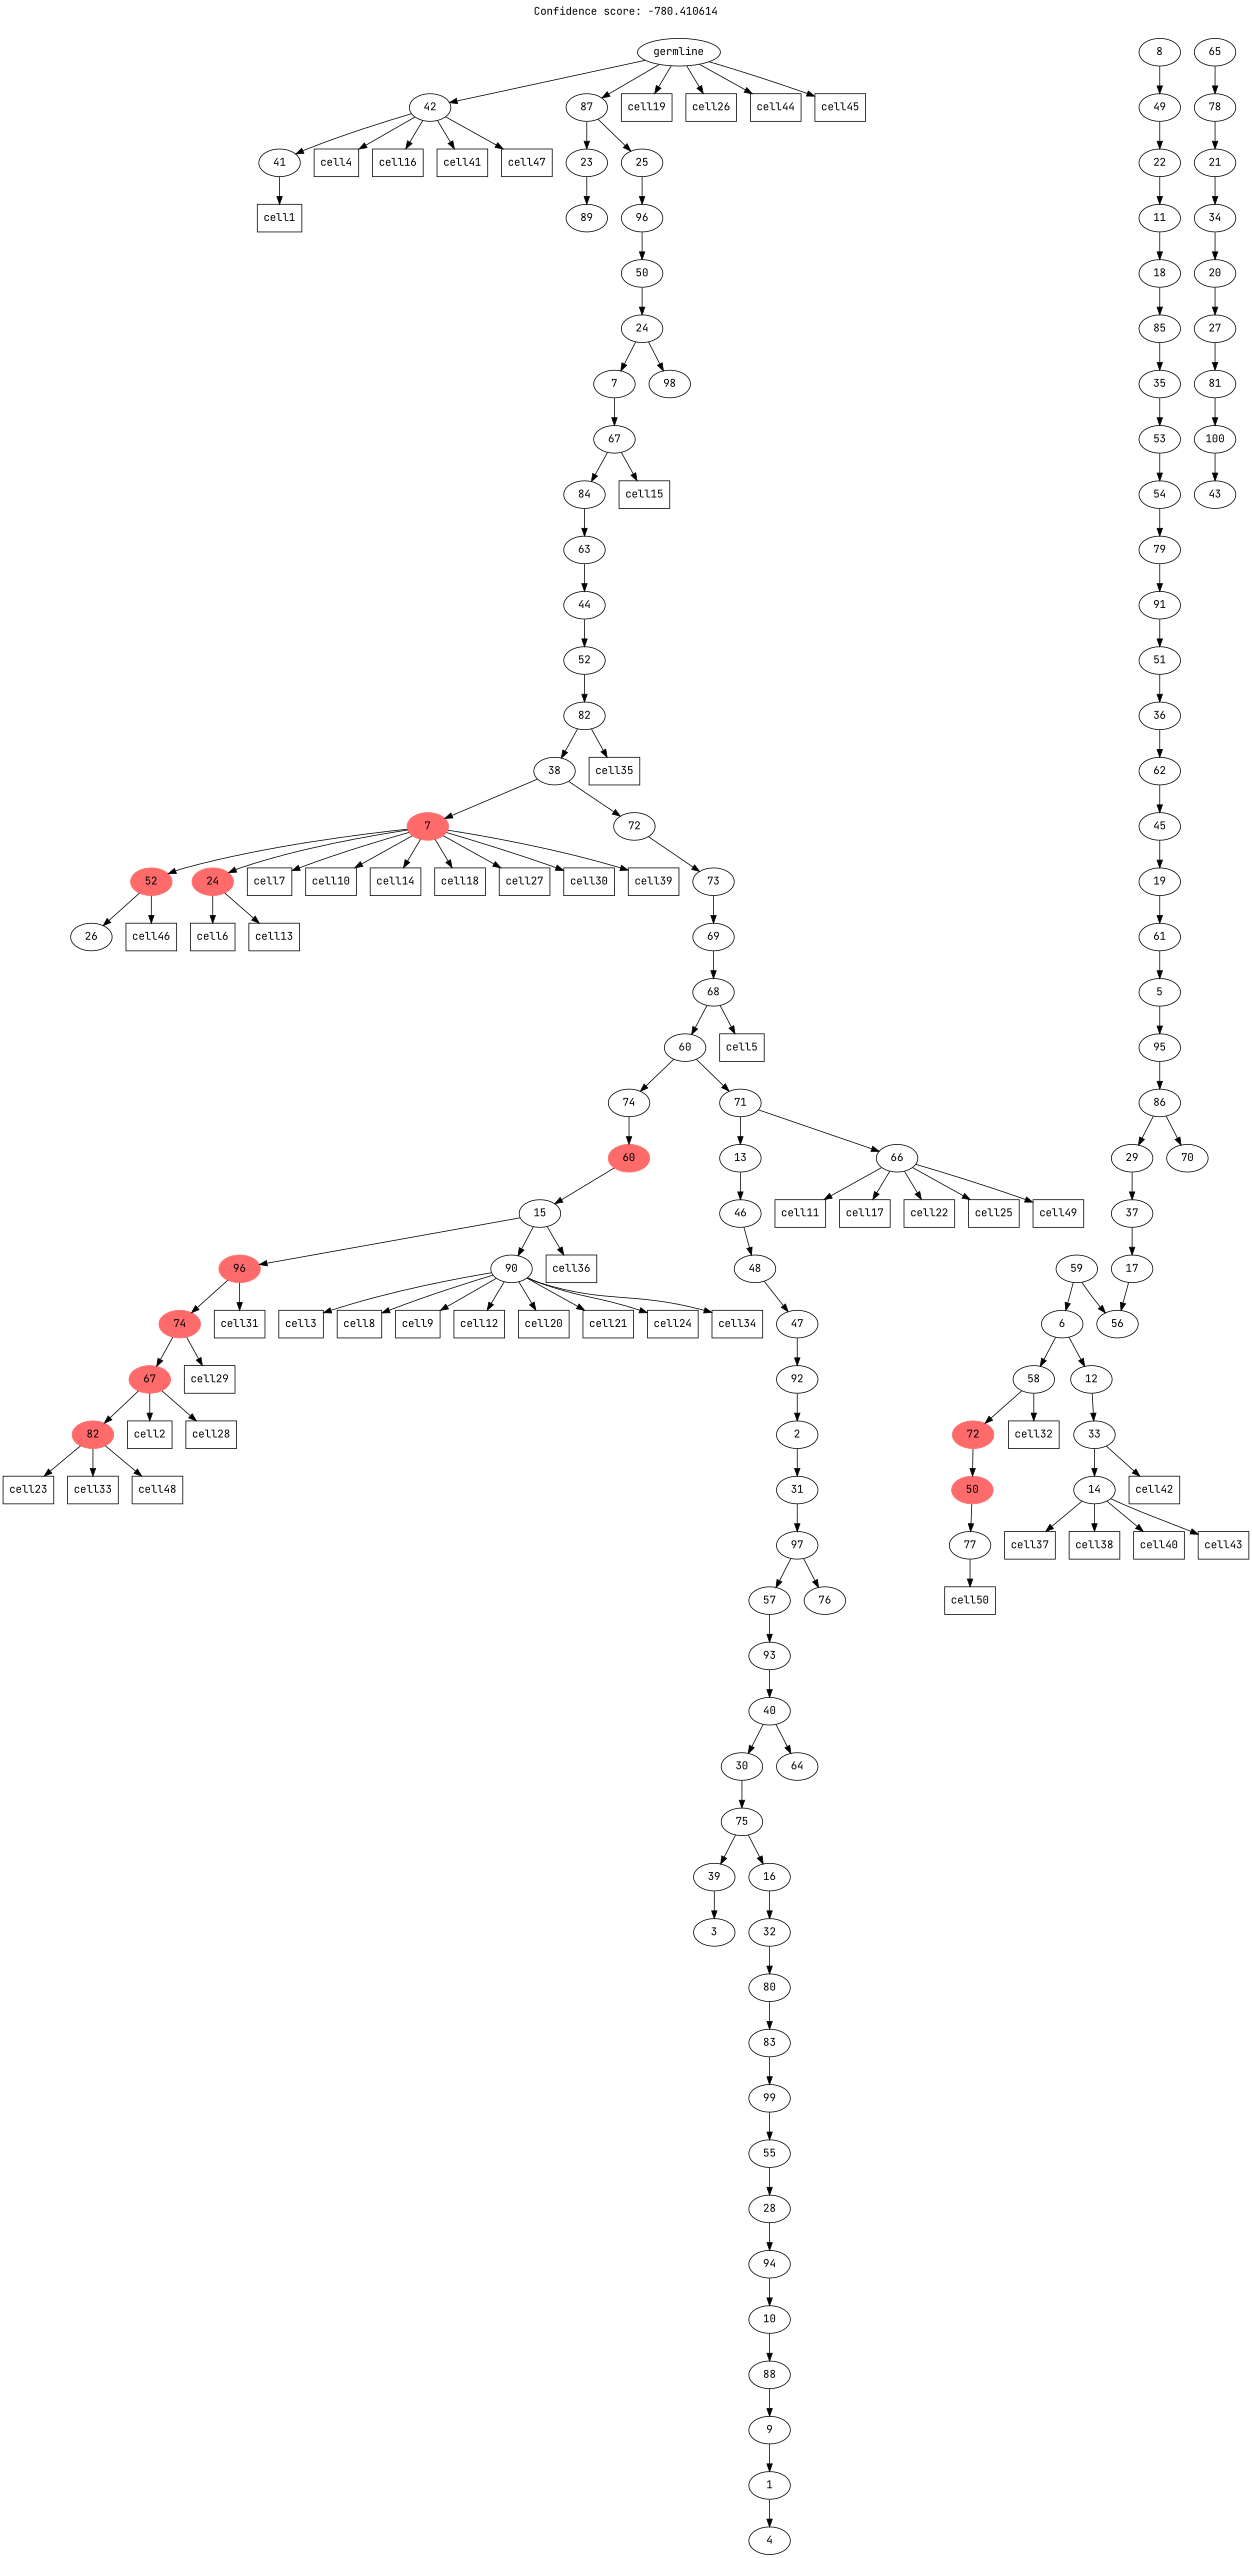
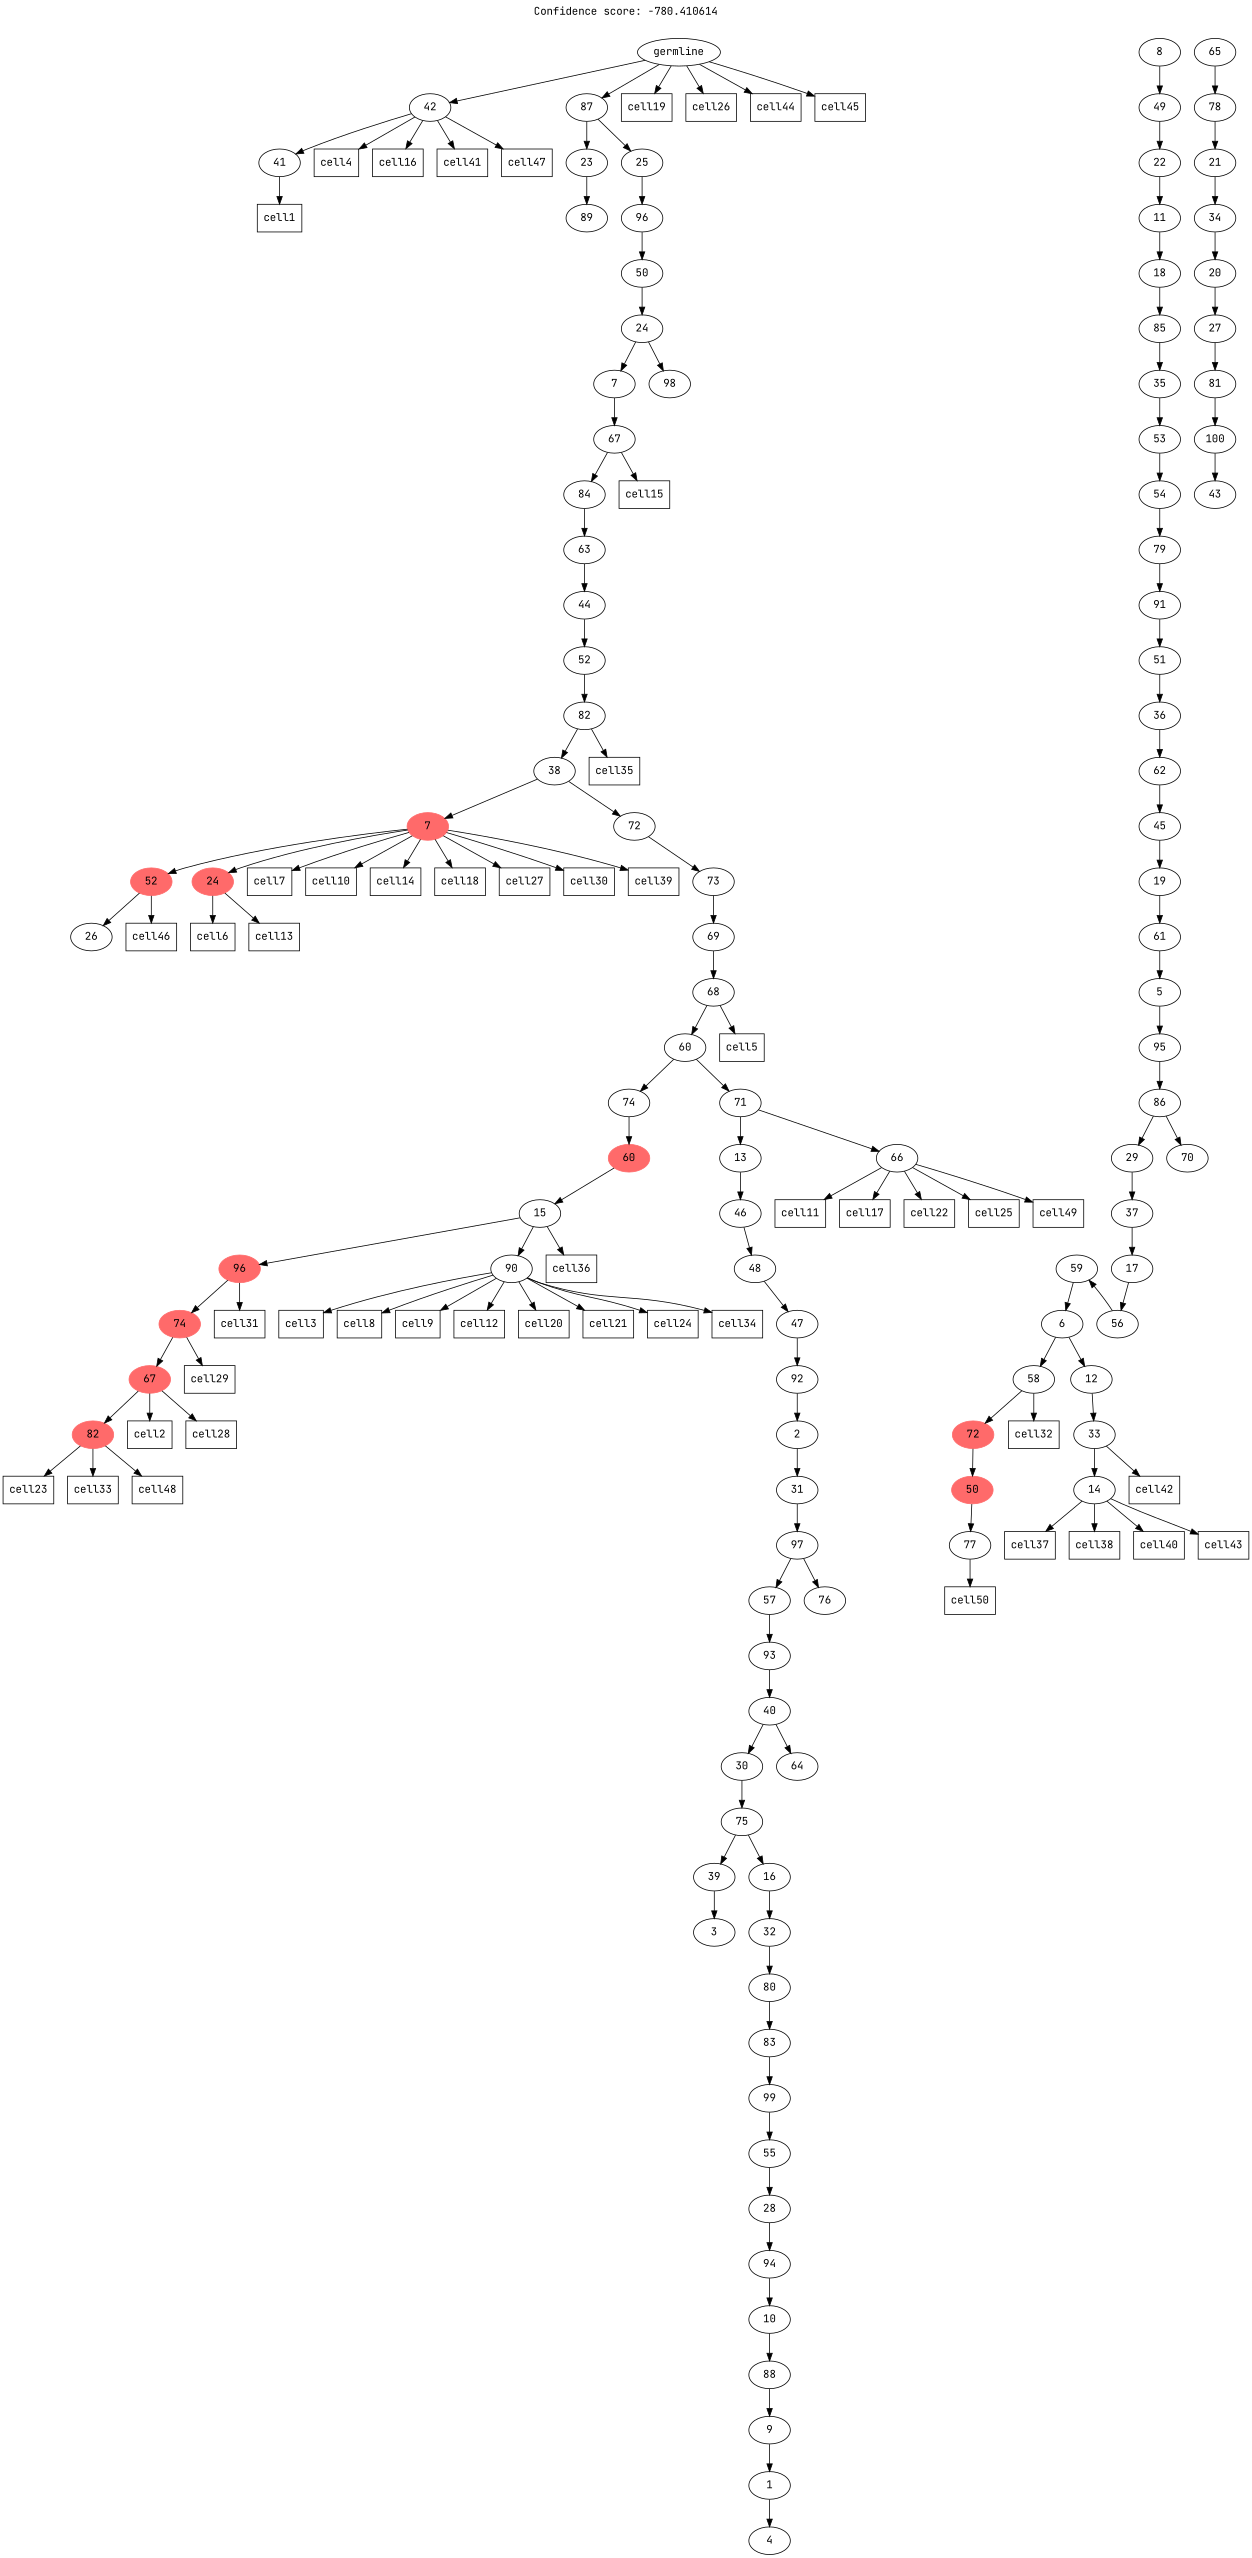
edge "59" -> "56": reversed
